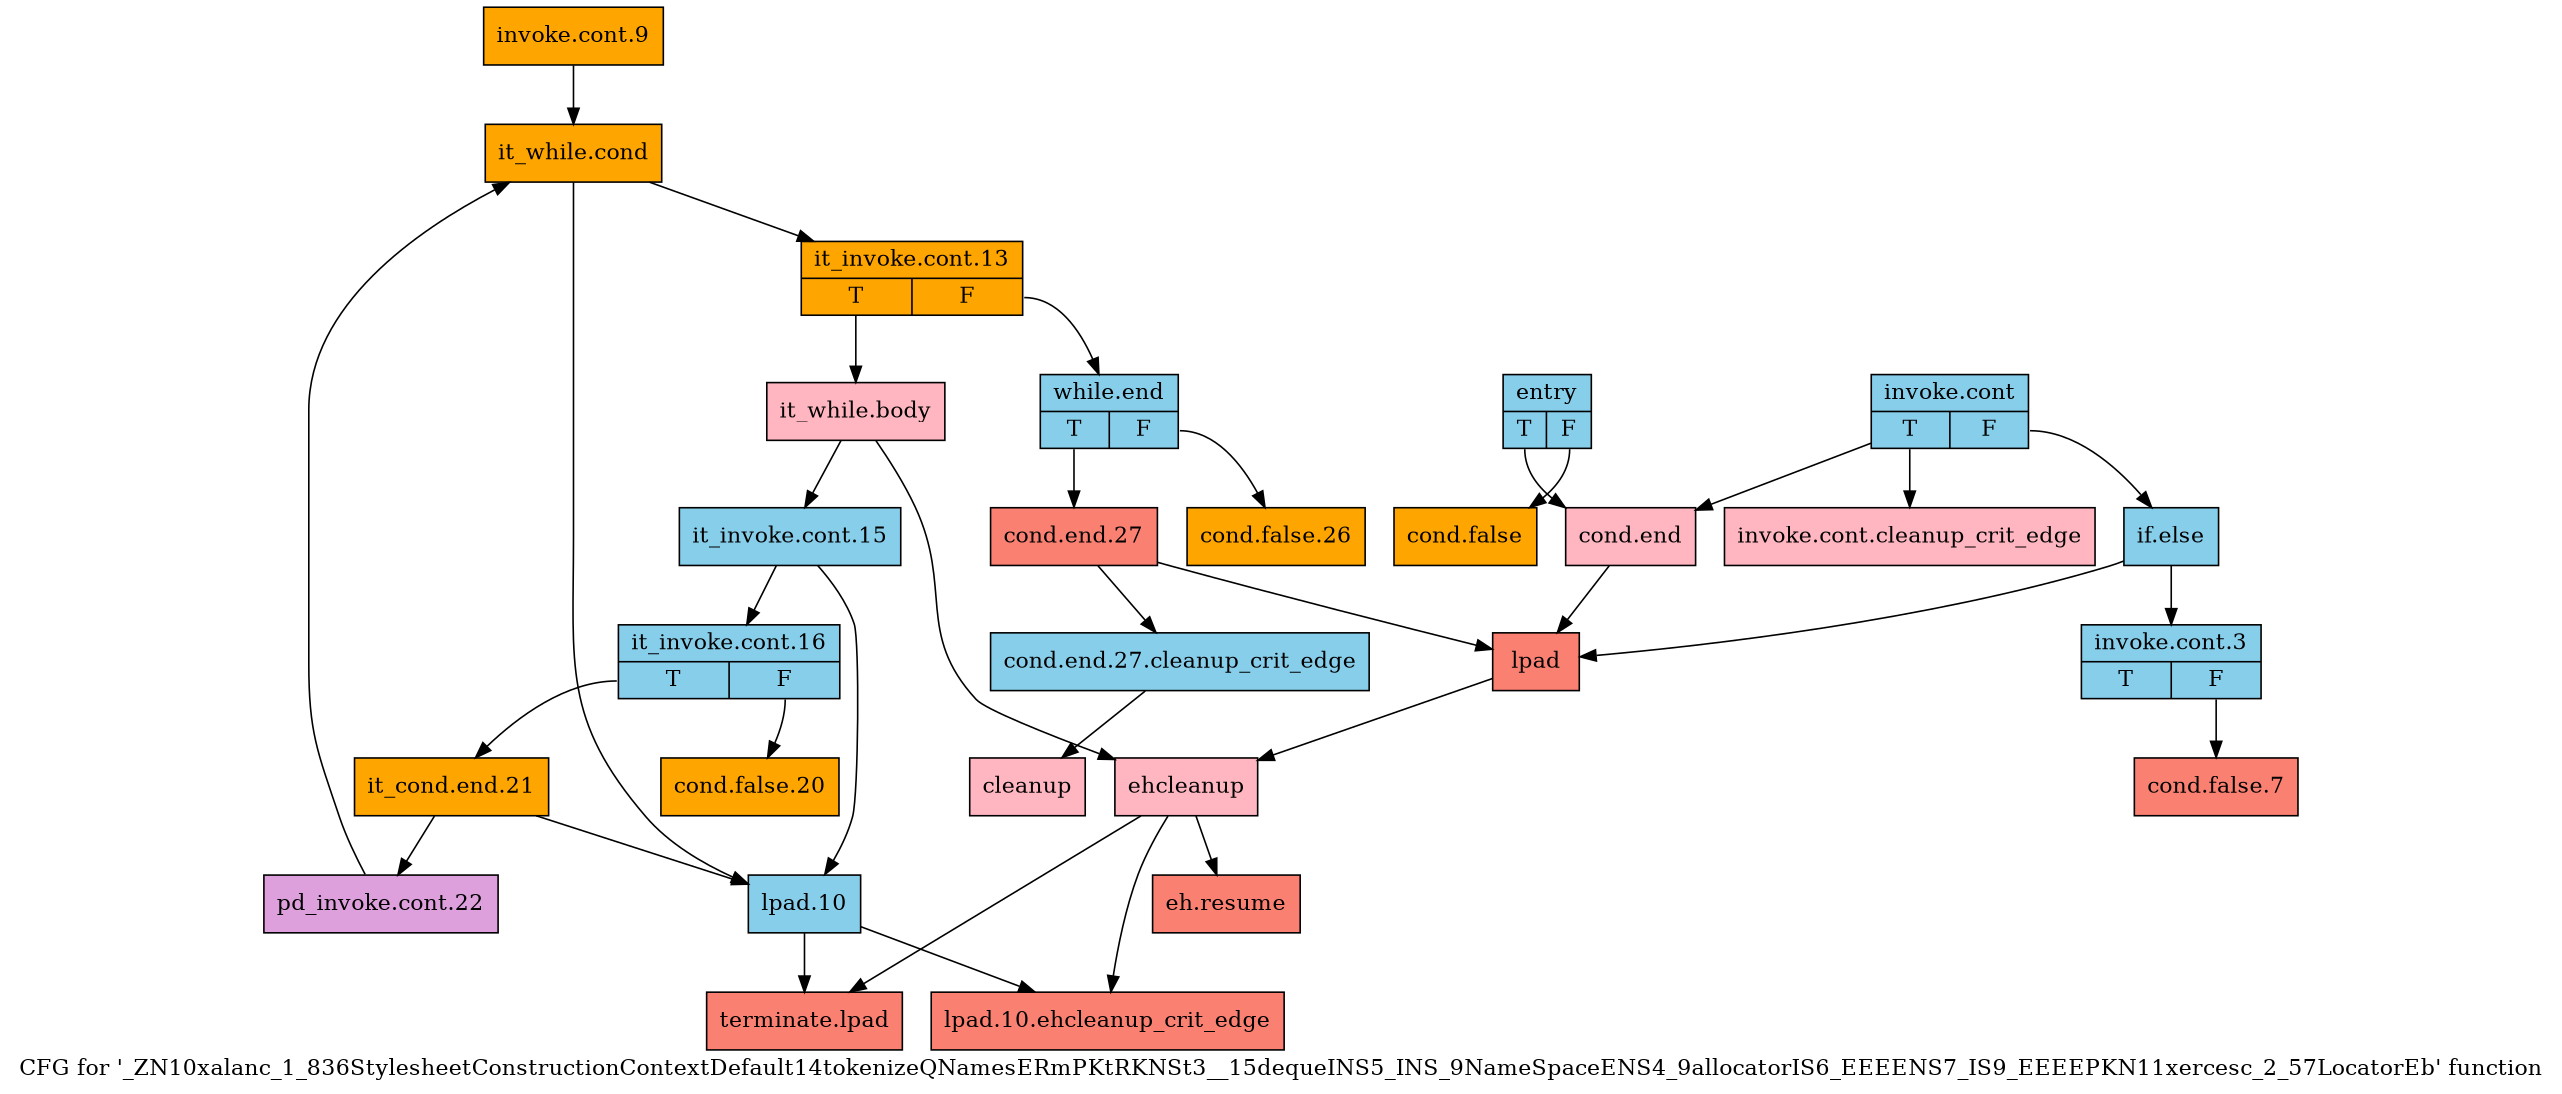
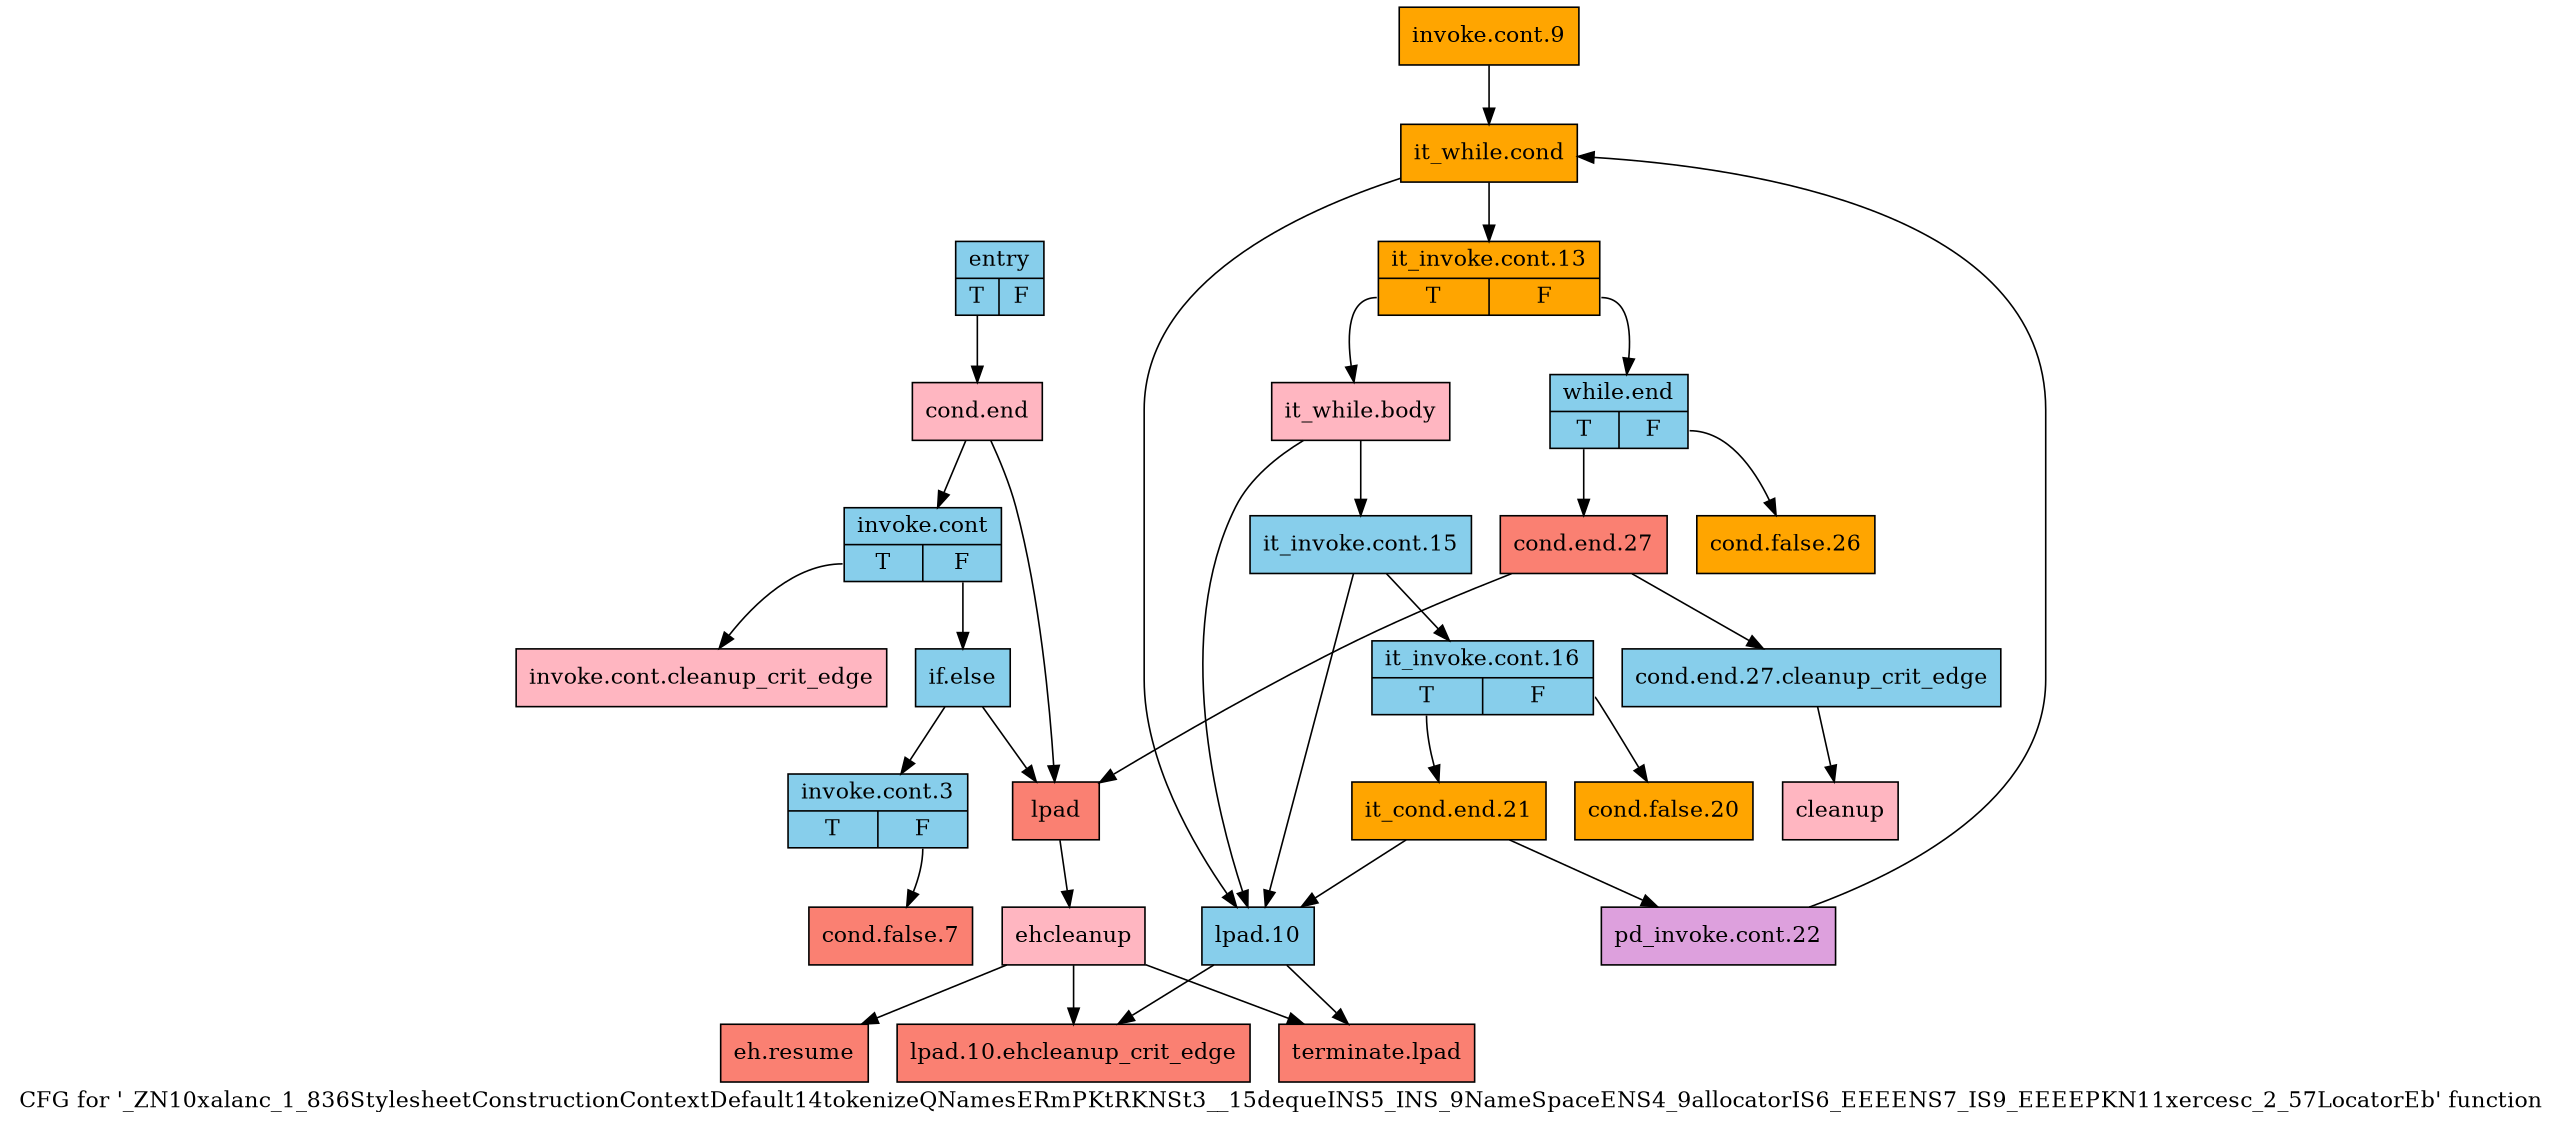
edge "invoke.cont" -> "cond.end": reversed
node "cond.false": removed
edge "it_while.body" -> "ehcleanup": now "it_while.body" -> "lpad.10"
